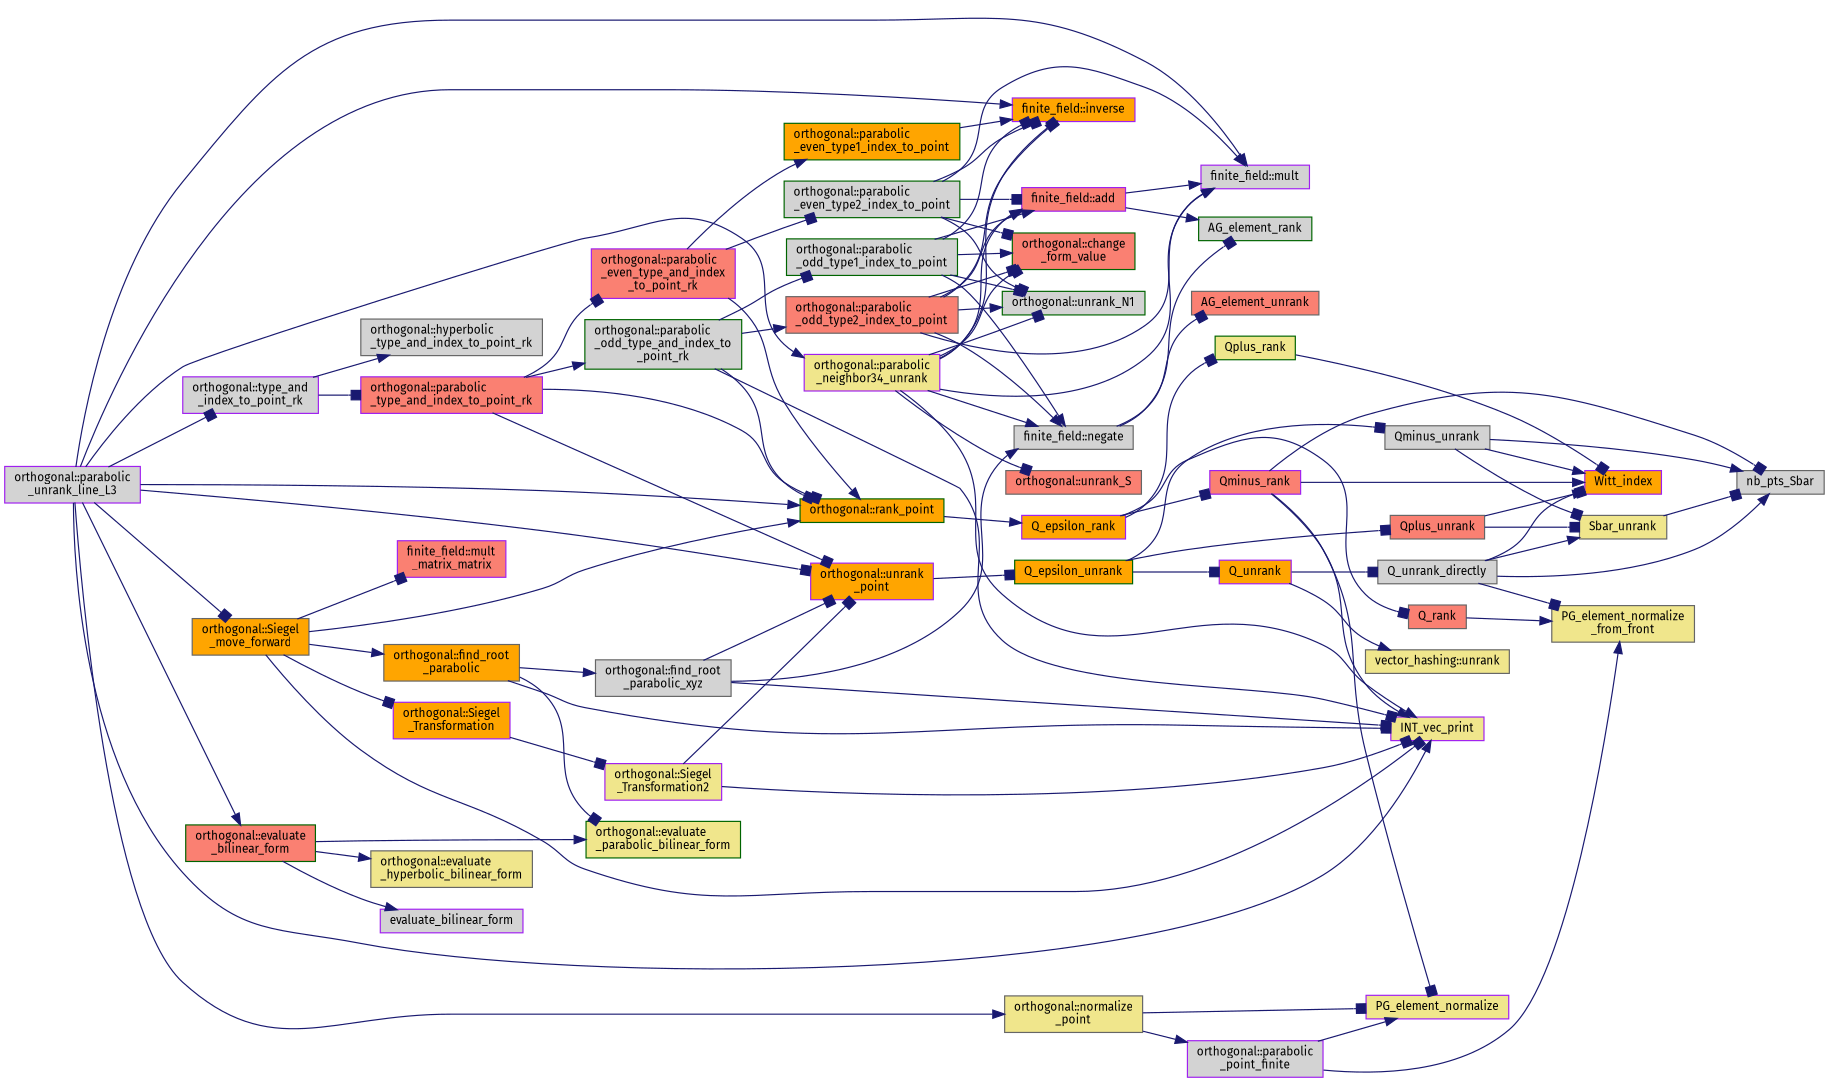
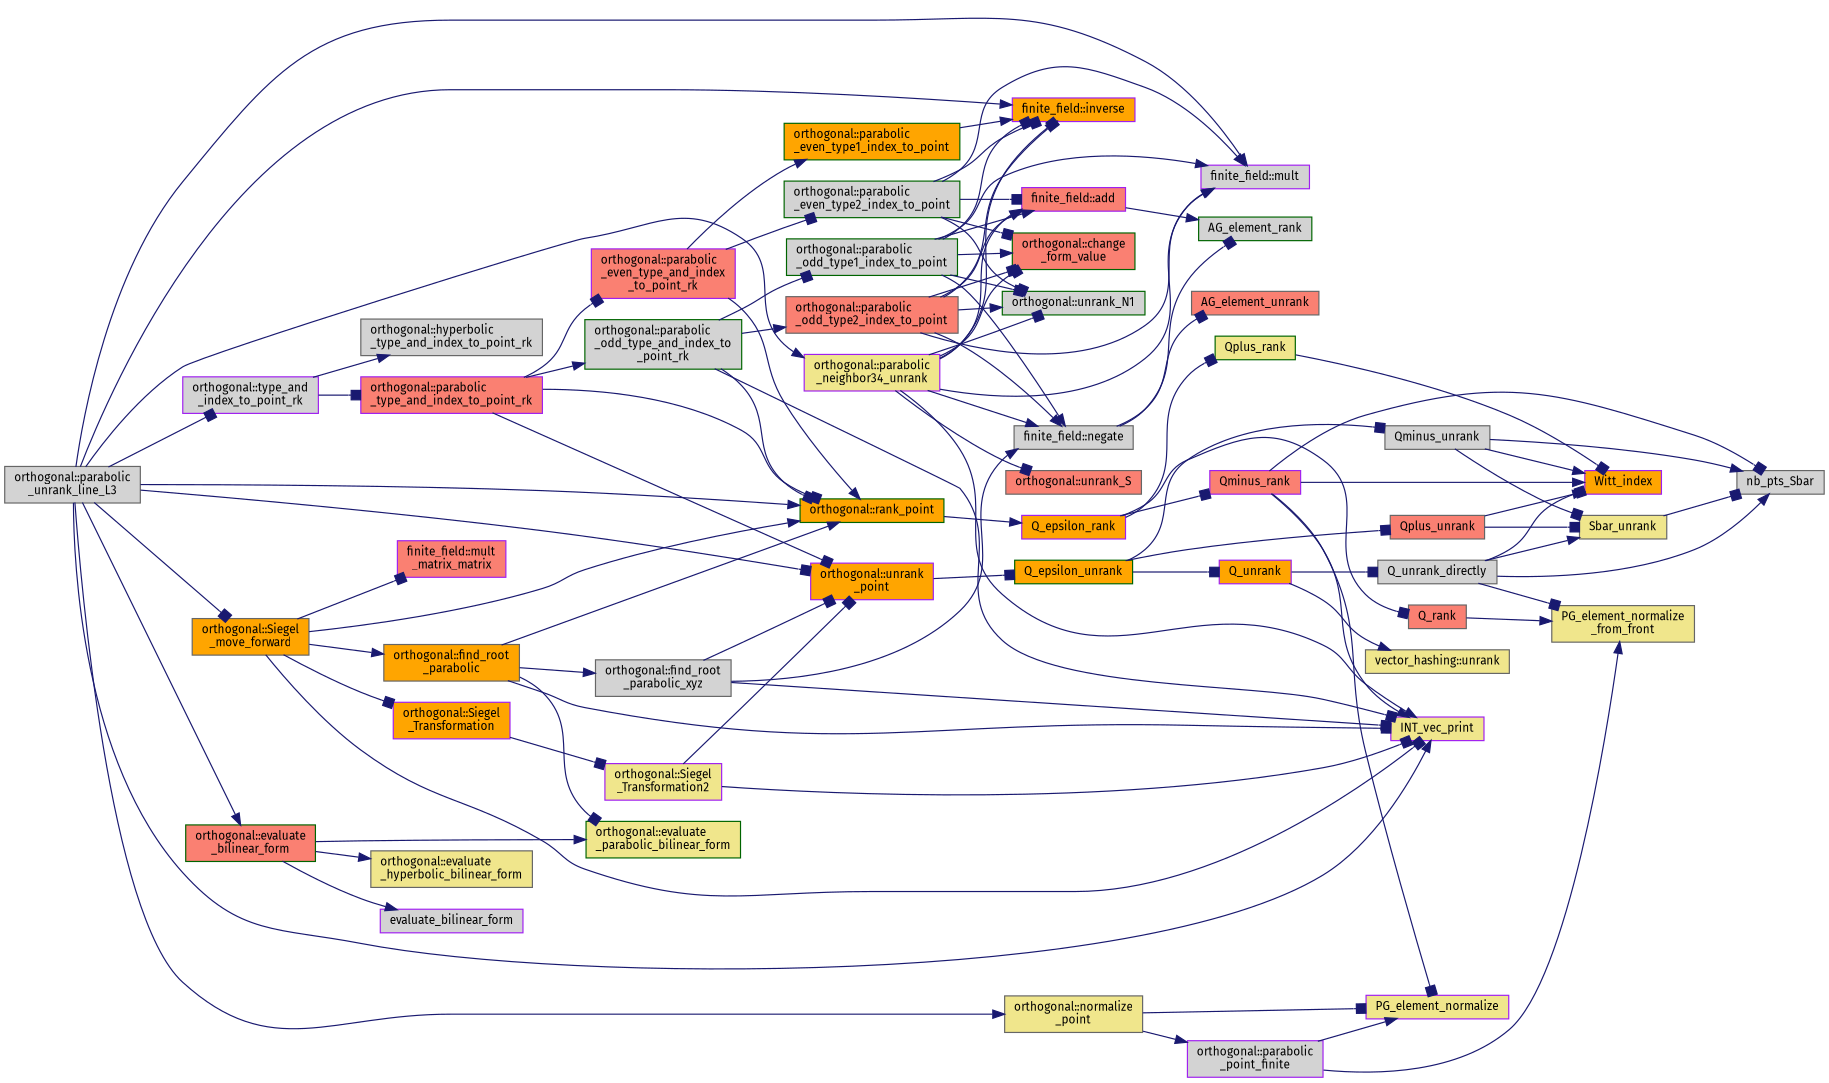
edge "finite_field::add" -> "finite_field::mult": now "orthogonal::parabolic _odd_type1_index_to_point" -> "finite_field::mult"
node "orthogonal::parabolic _unrank_line_L3": color purple -> gray40
edge "orthogonal::find_root _parabolic" -> "orthogonal::rank_point": added
